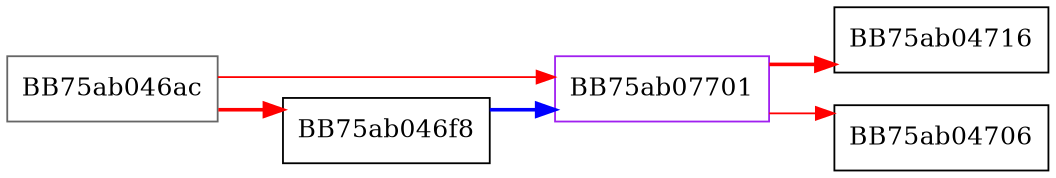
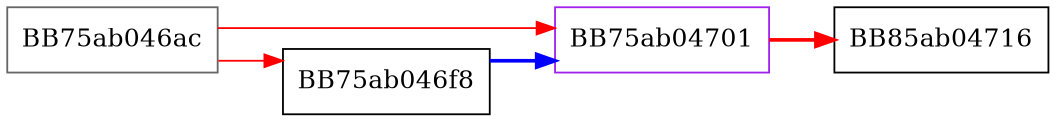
node "BB75ab04716": label "BB75ab04716" -> "BB85ab04716"
node "BB75ab07701": label "BB75ab07701" -> "BB75ab04701"
edge "BB75ab046ac" -> "BB75ab046f8": style bold -> solid
node "BB75ab04706": removed
